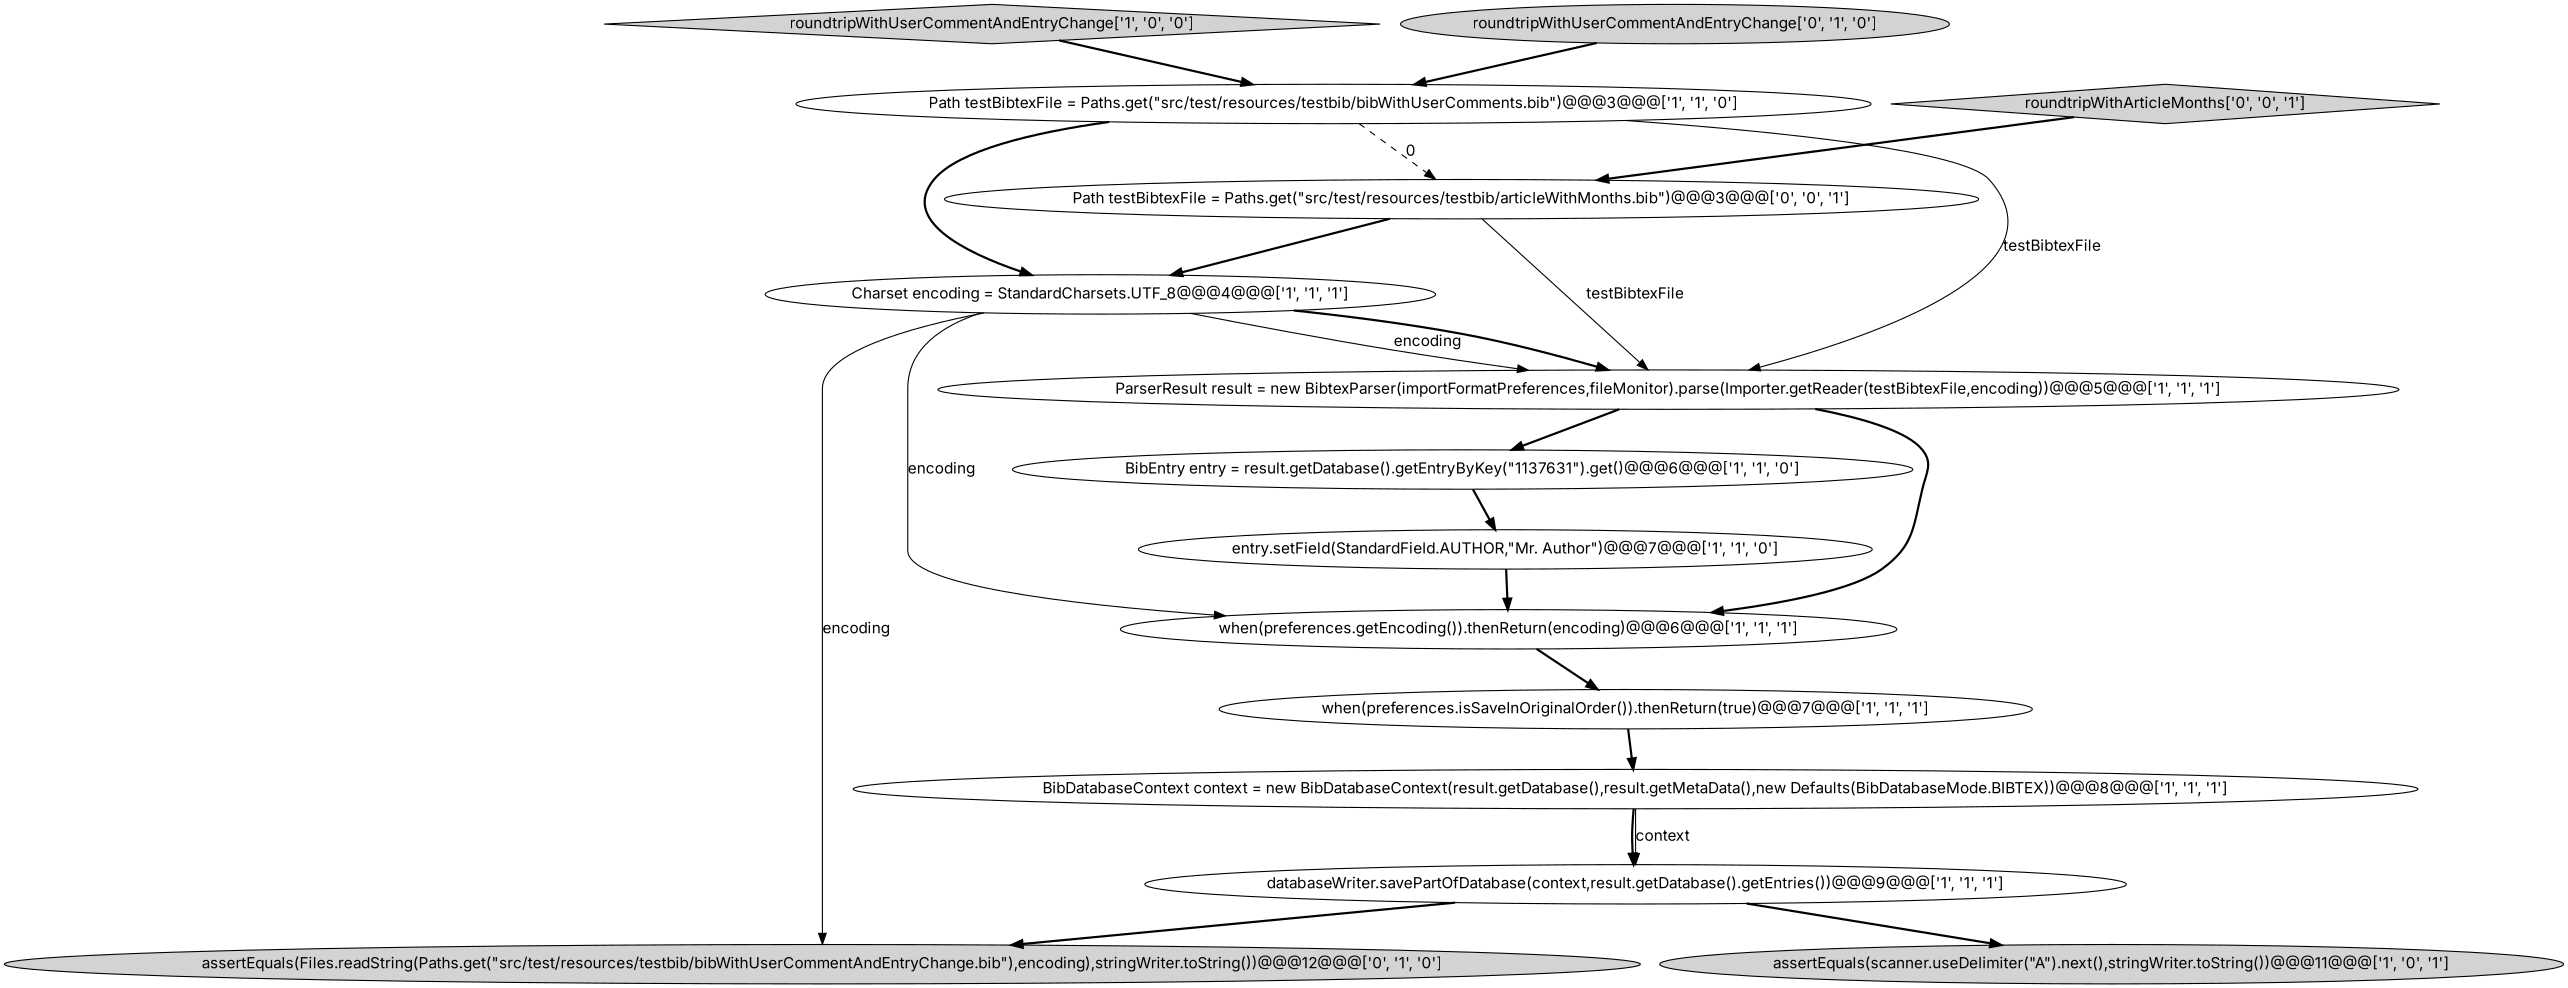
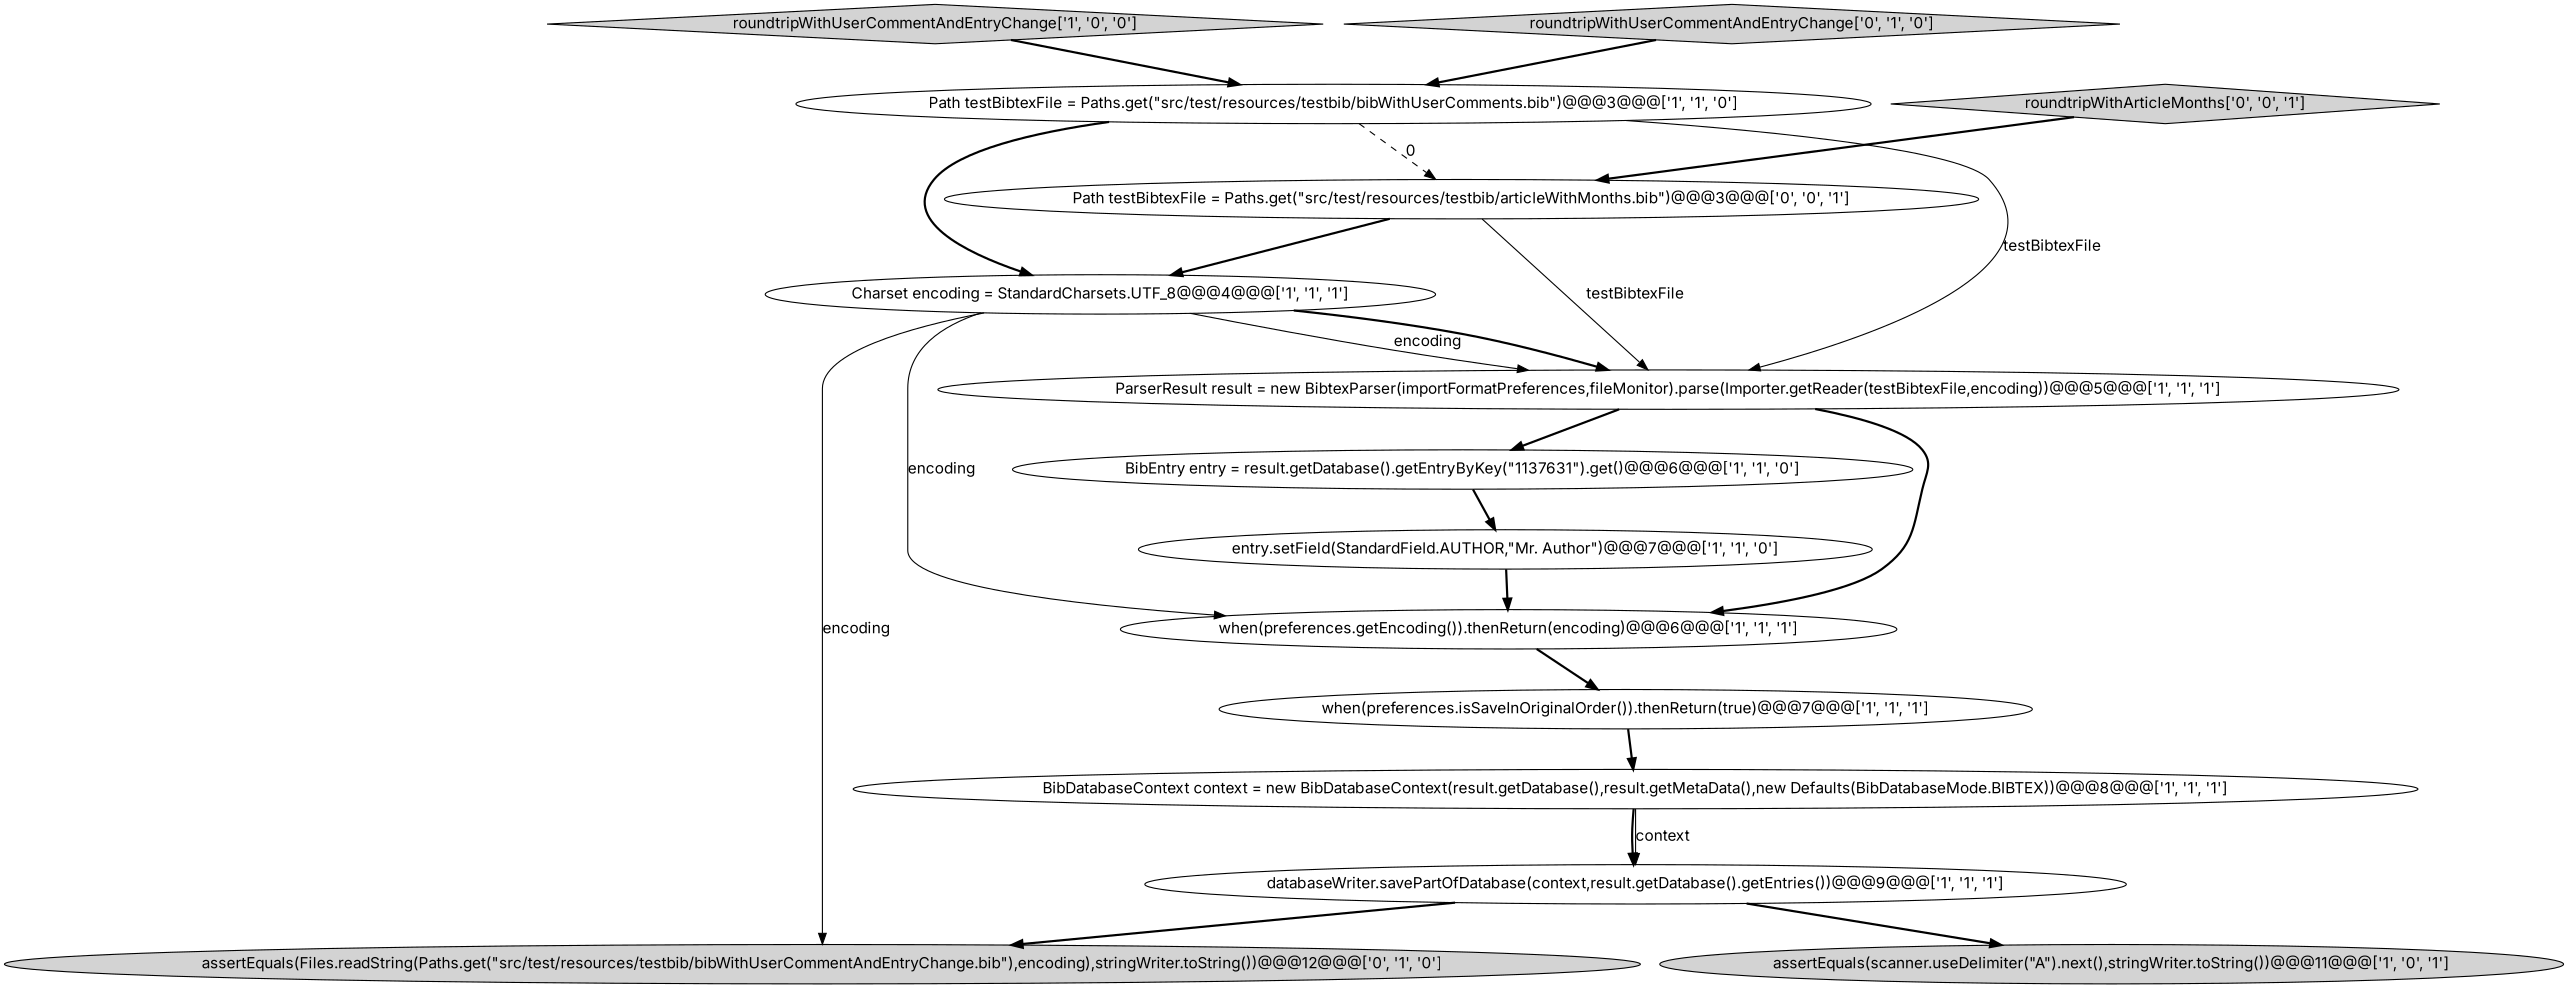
node "roundtripWithUserCommentAndEntryChange['0', '1', '0']": shape ellipse -> diamond
